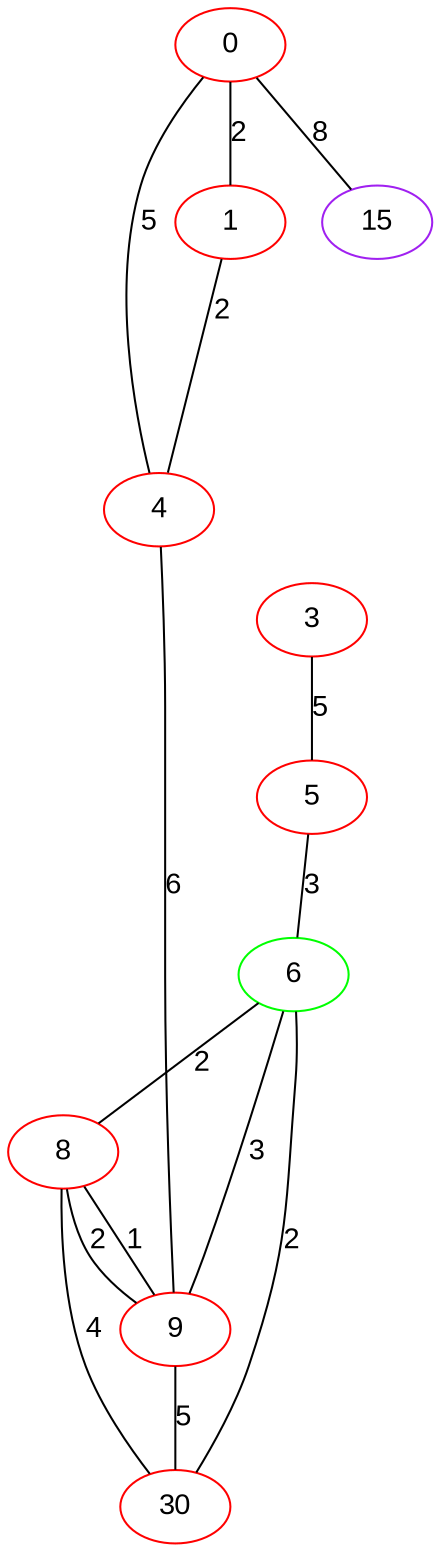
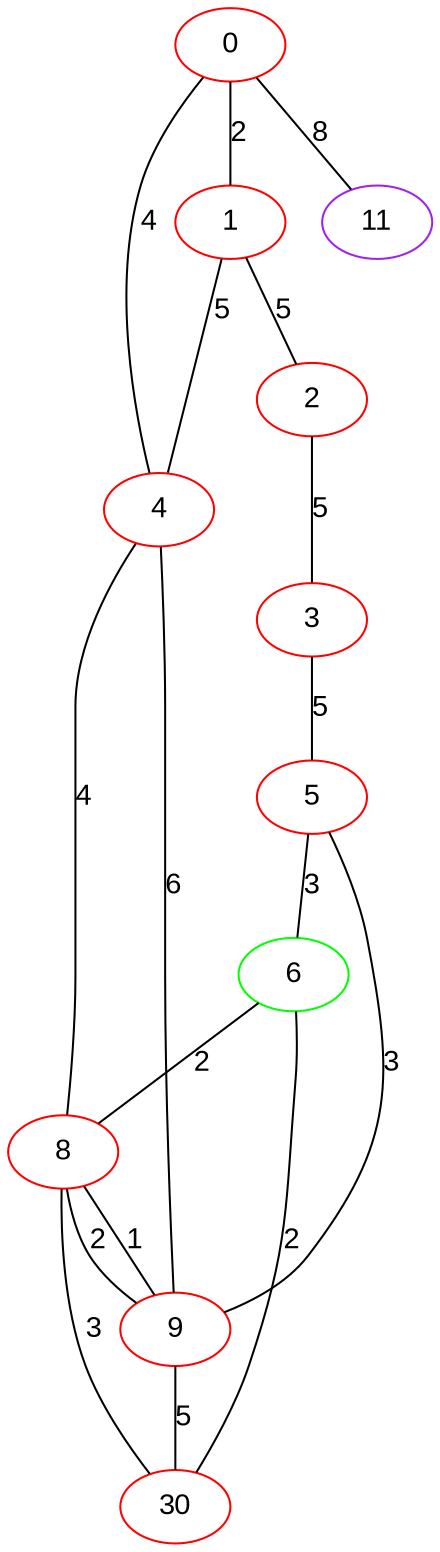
edge "0" -- "4": label "5" -> "4"
node "15": label "15" -> "11"
edge "1" -- "4": label "2" -> "5"
node "2": added
edge "4" -- "8": added, label "4"
edge "6" -- "9": now "5" -- "9"
edge "8" -- "30": label "4" -> "3"
